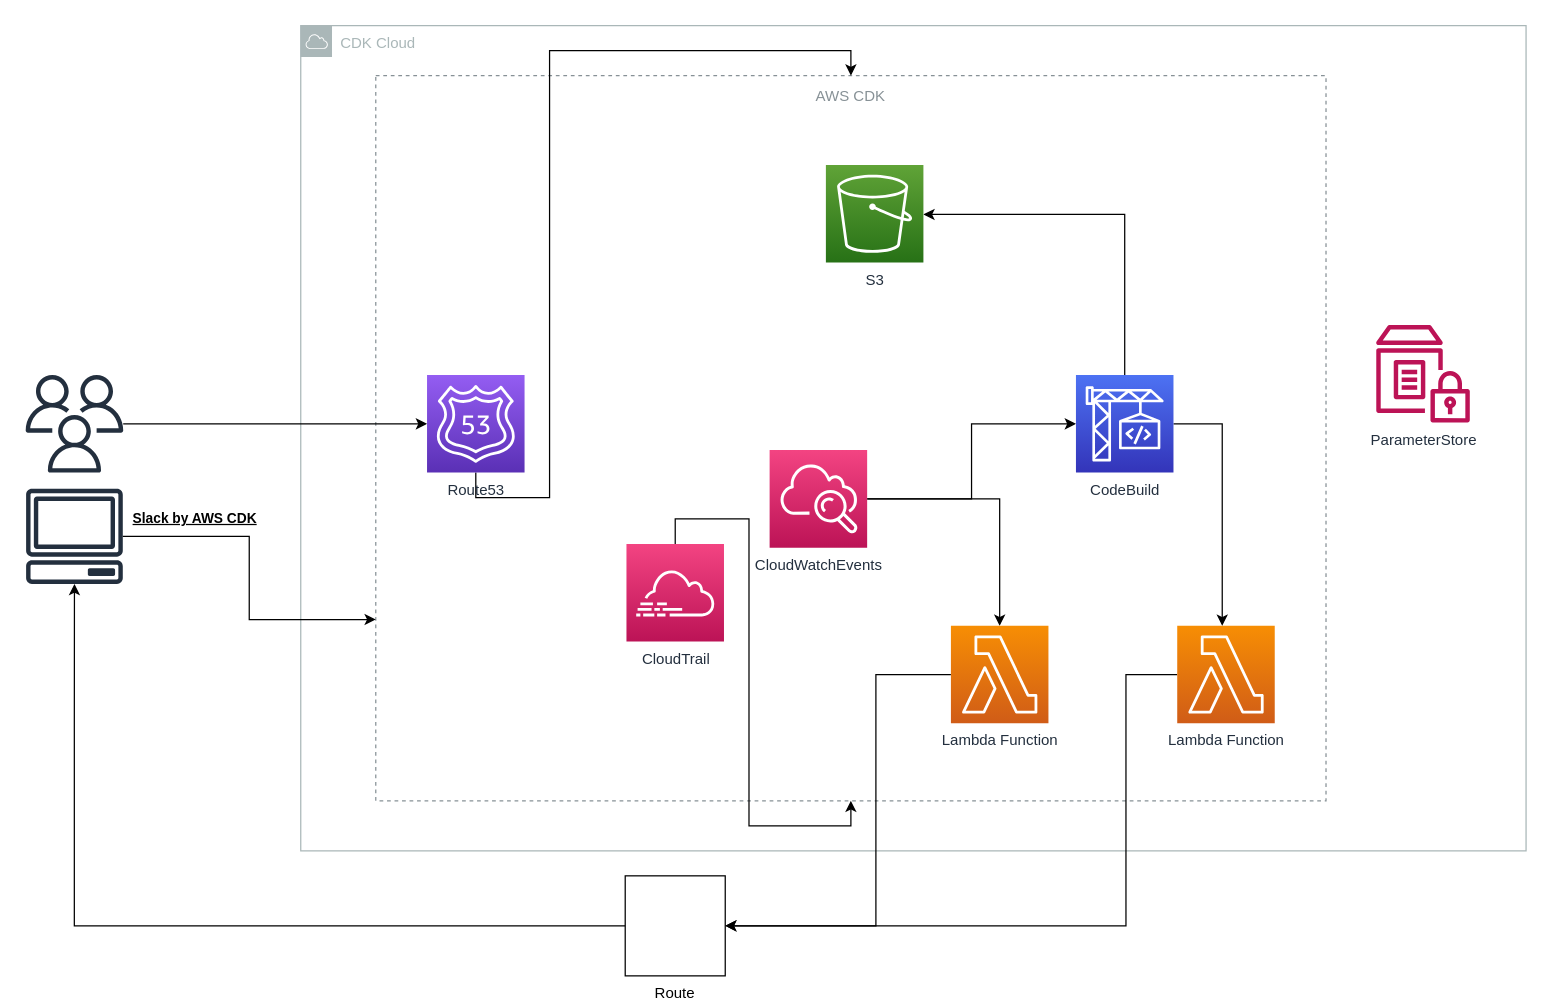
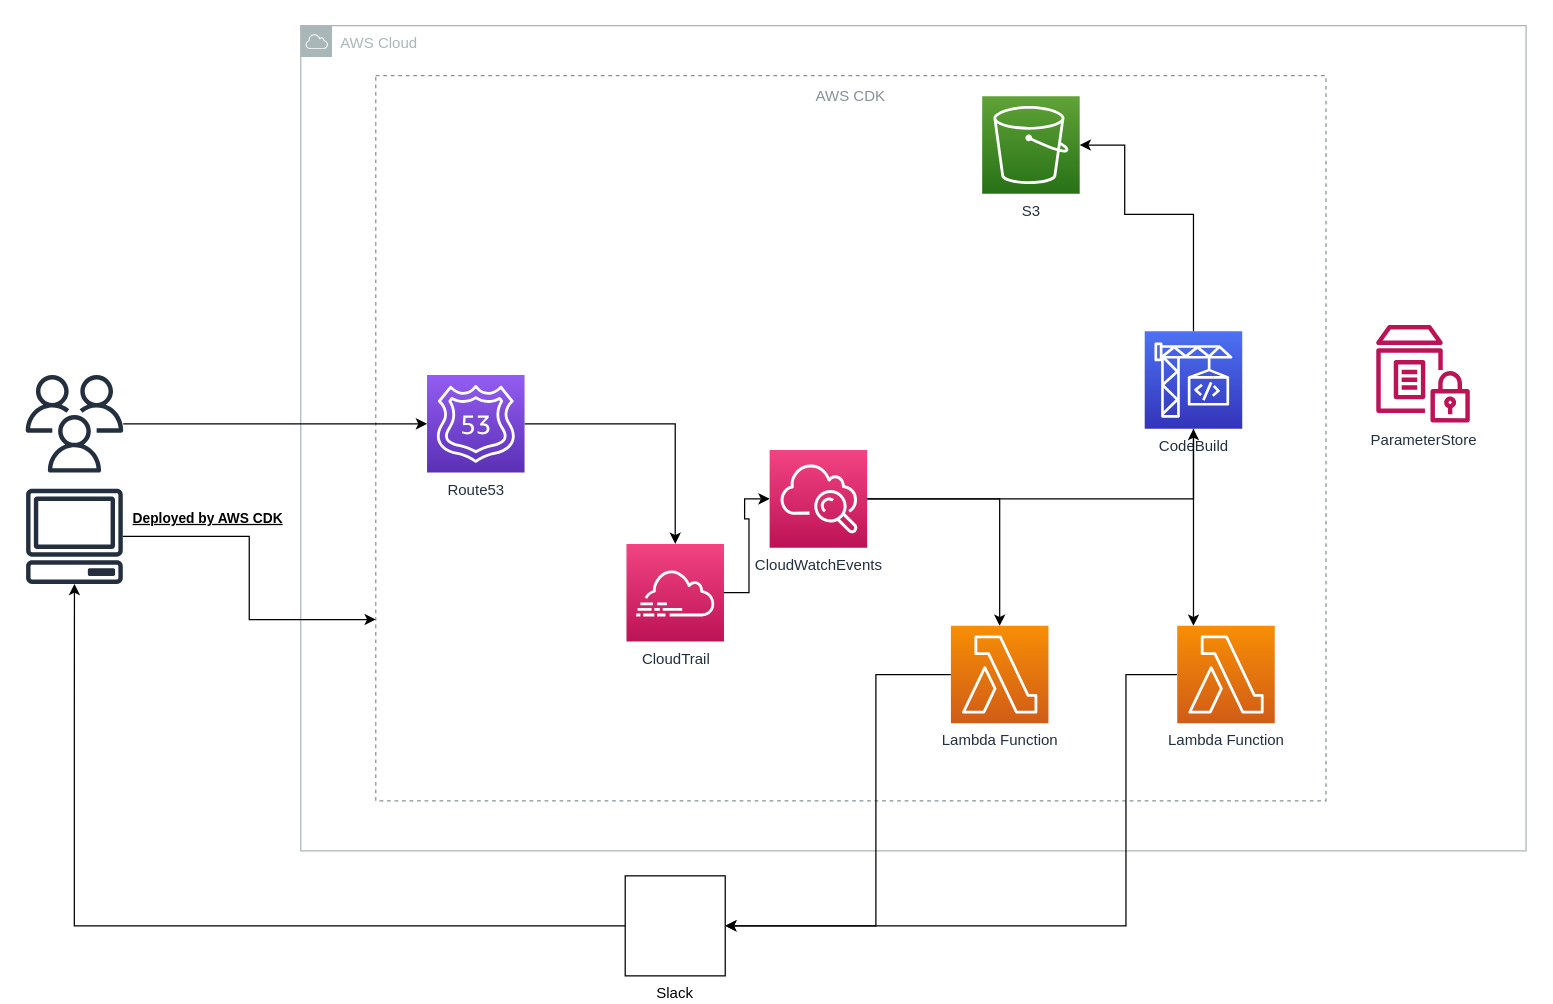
node "CDK Cloud": label "CDK Cloud" -> "AWS Cloud"
edge "Route53" -> "AWS CDK": now "Route53" -> "CloudTrail"
node "S3": moved (874, 214) -> (1031, 145)
node "CodeBuild": moved (1124, 424) -> (1193, 380)
node "Slack by AWS CDK": label "Slack by AWS CDK" -> "Deployed by AWS CDK"
edge "CloudTrail" -> "AWS CDK": now "CloudTrail" -> "CloudWatchEvents"
node "Route": label "Route" -> "Slack"
